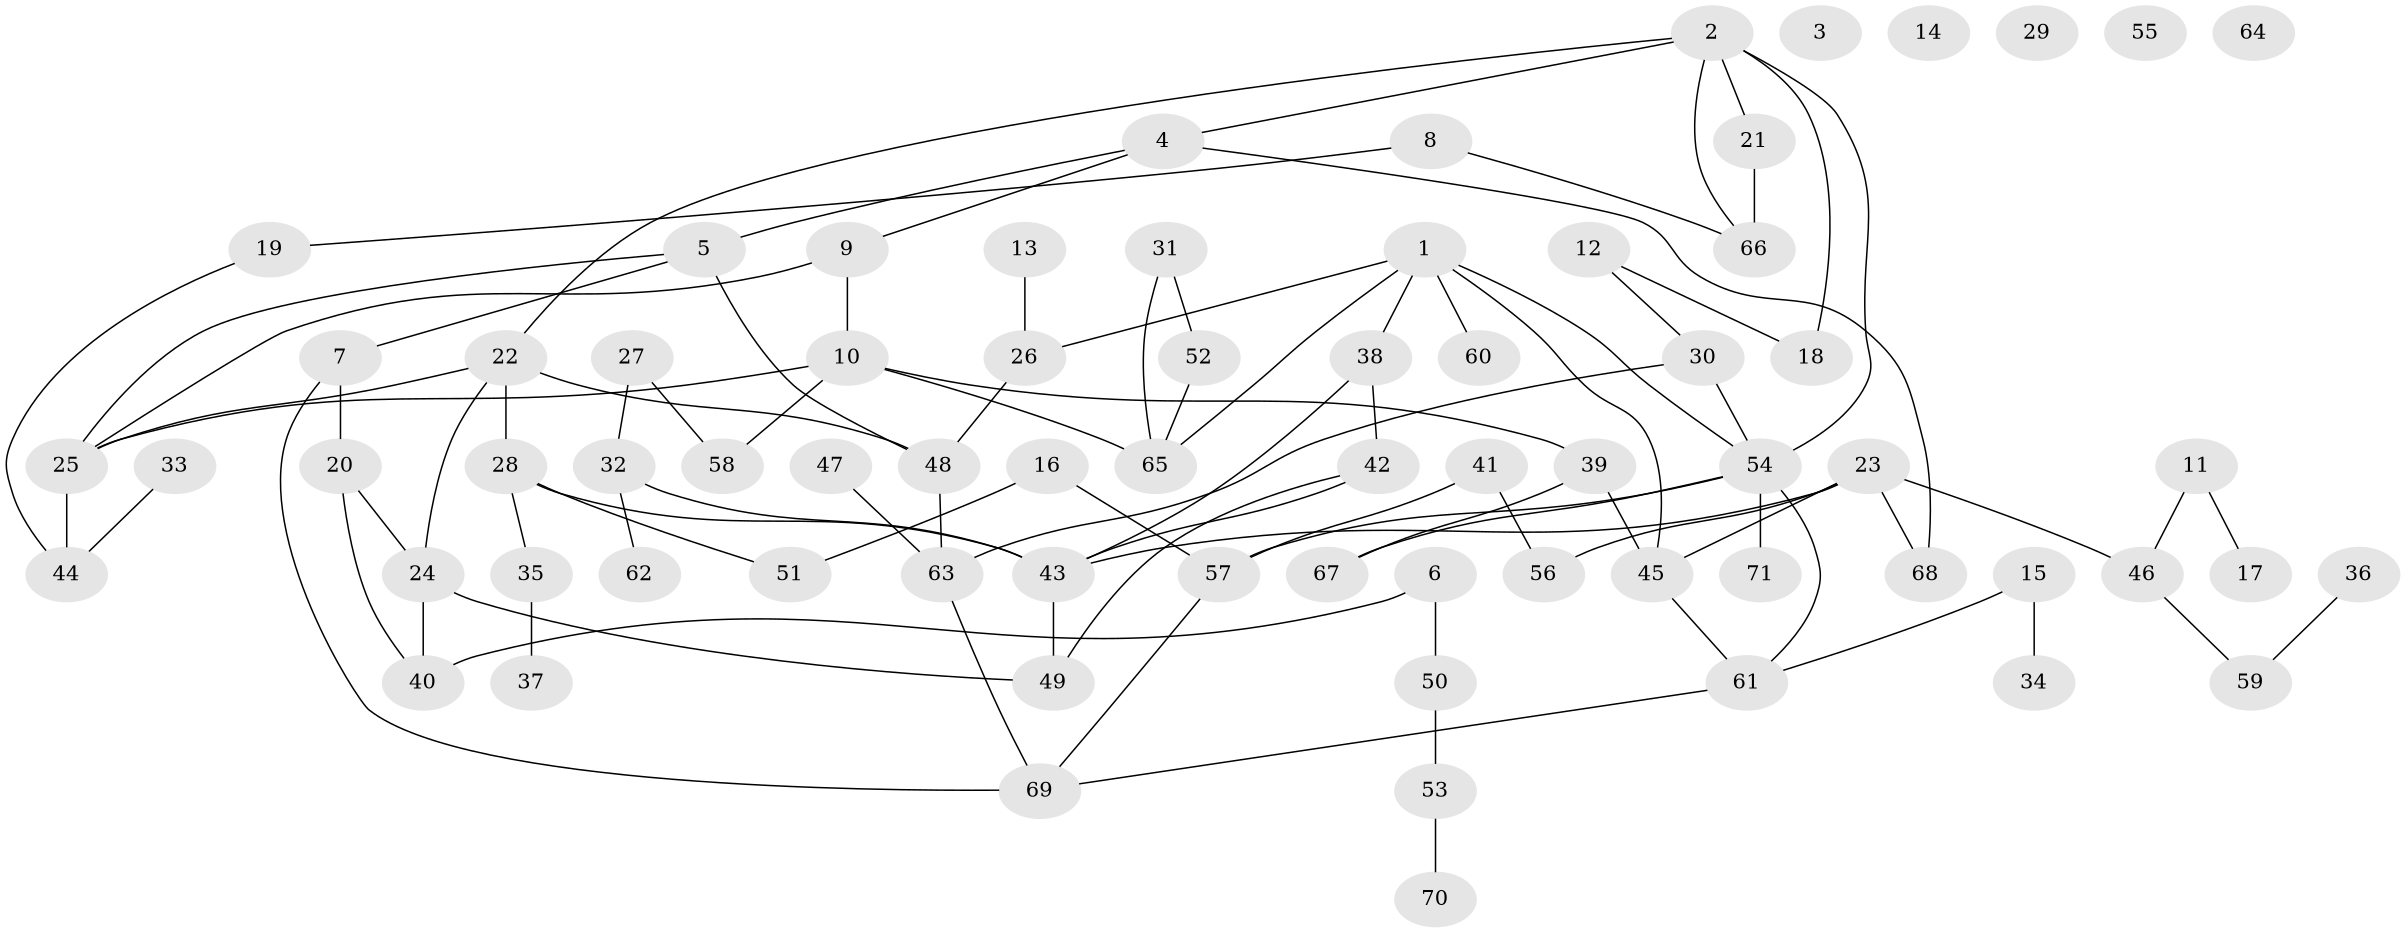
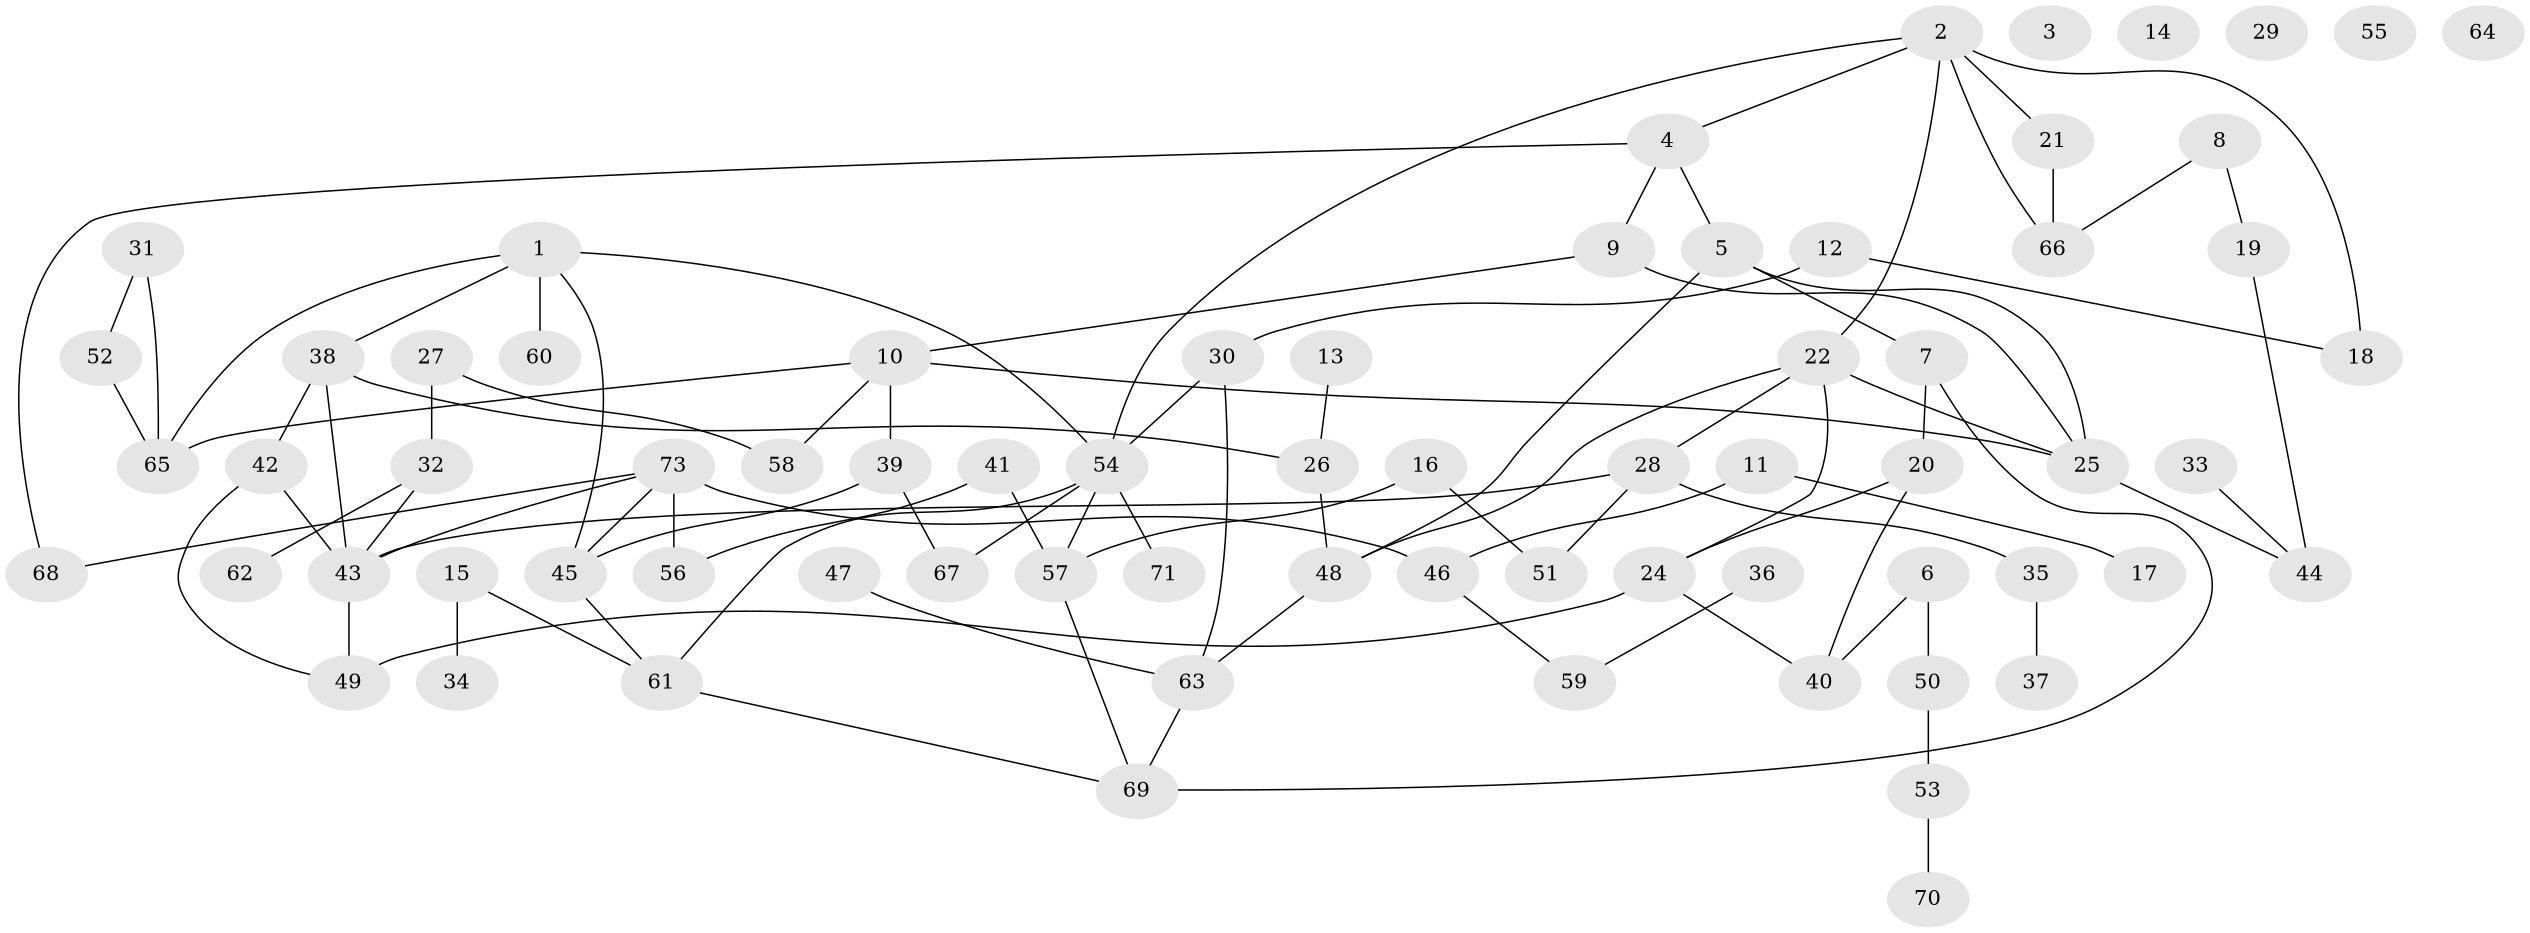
edge "1" -- "26": now "38" -- "26"
node "23": label "23" -> "73"
